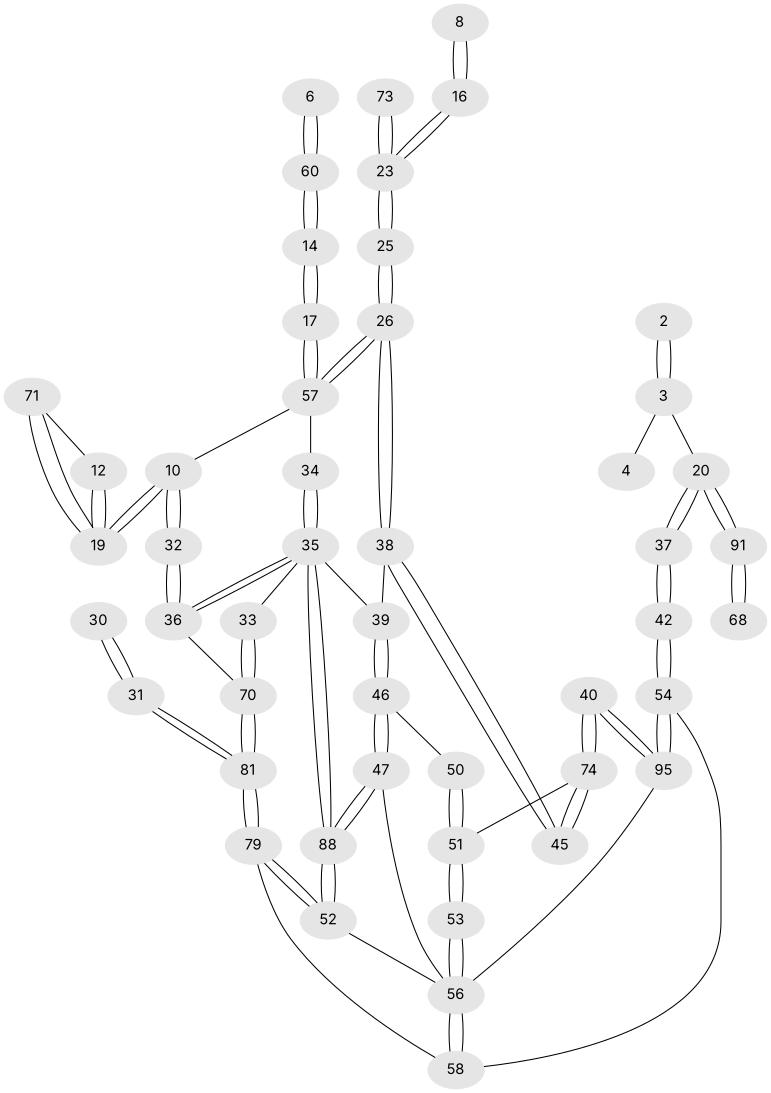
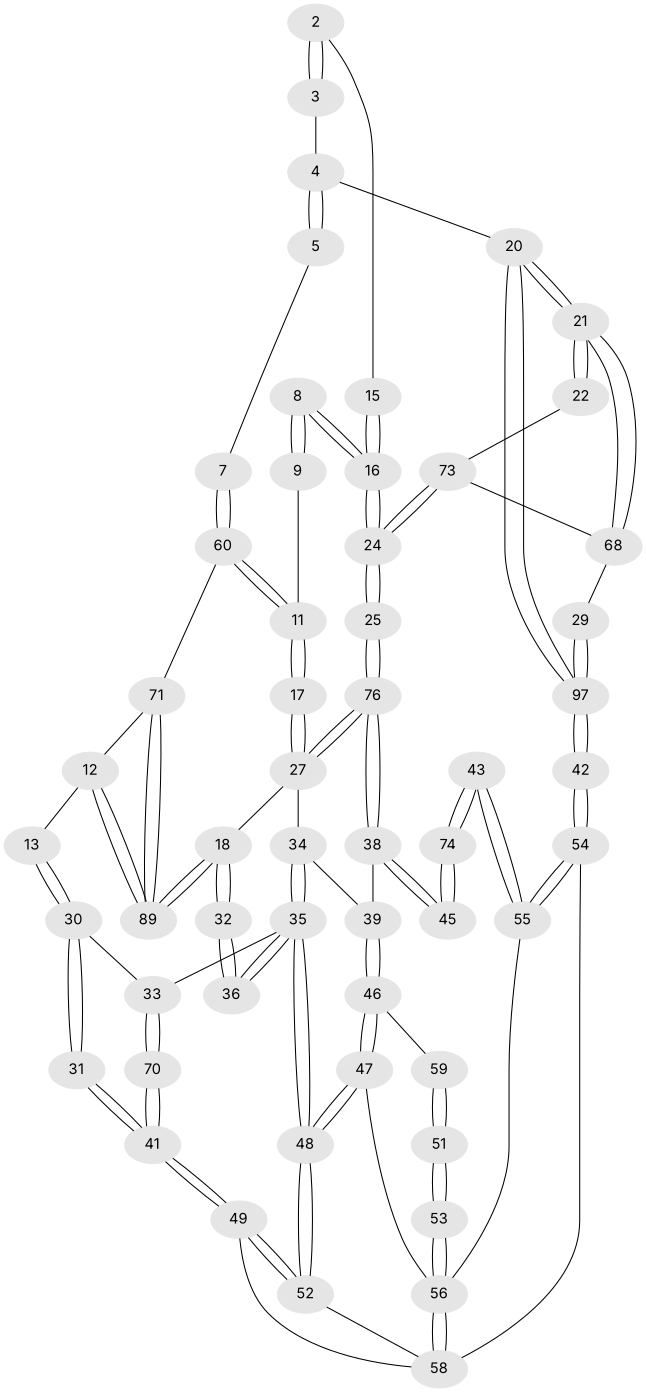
node "6": label "6" -> "7"
node "23": label "23" -> "24"
node "14": label "14" -> "11"
node "5": added
node "26": label "26" -> "76"
node "57": label "57" -> "27"
node "15": added
node "22": added
edge "3" -- "20": now "4" -- "20"
node "10": label "10" -> "18"
node "9": added
edge "73" -- "68": added
node "19": label "19" -> "89"
node "37": label "37" -> "97"
node "91": label "91" -> "21"
edge "35" -- "39": now "34" -- "39"
edge "60" -- "71": added
node "29": added
edge "36" -- "70": removed
node "40": label "40" -> "43"
node "81": label "81" -> "41"
node "50": label "50" -> "59"
node "95": label "95" -> "55"
edge "74" -- "51": removed
node "13": added
node "79": label "79" -> "49"
node "88": label "88" -> "48"
edge "30" -- "33": added
edge "52" -- "56": now "52" -- "58"
